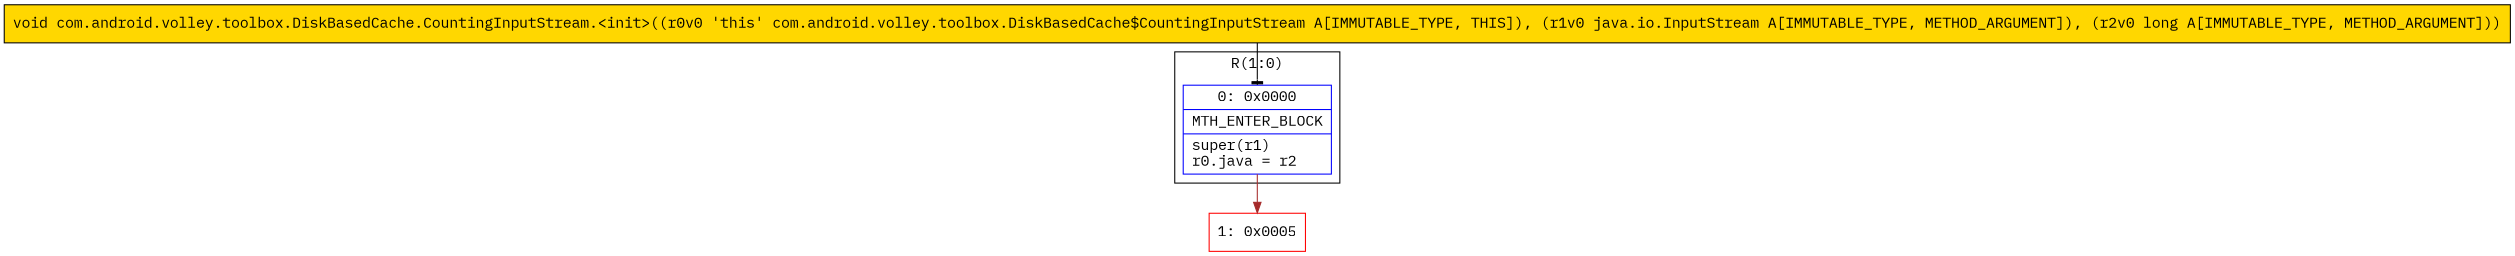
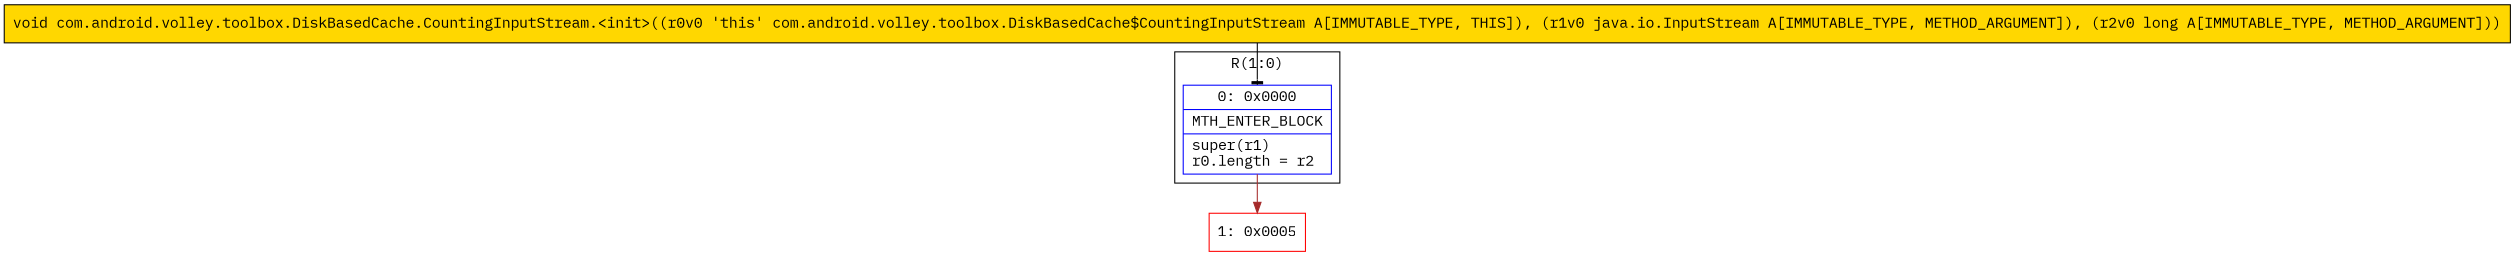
node "0: 0x0000": text "r0.java = r2" -> "r0.length = r2"
